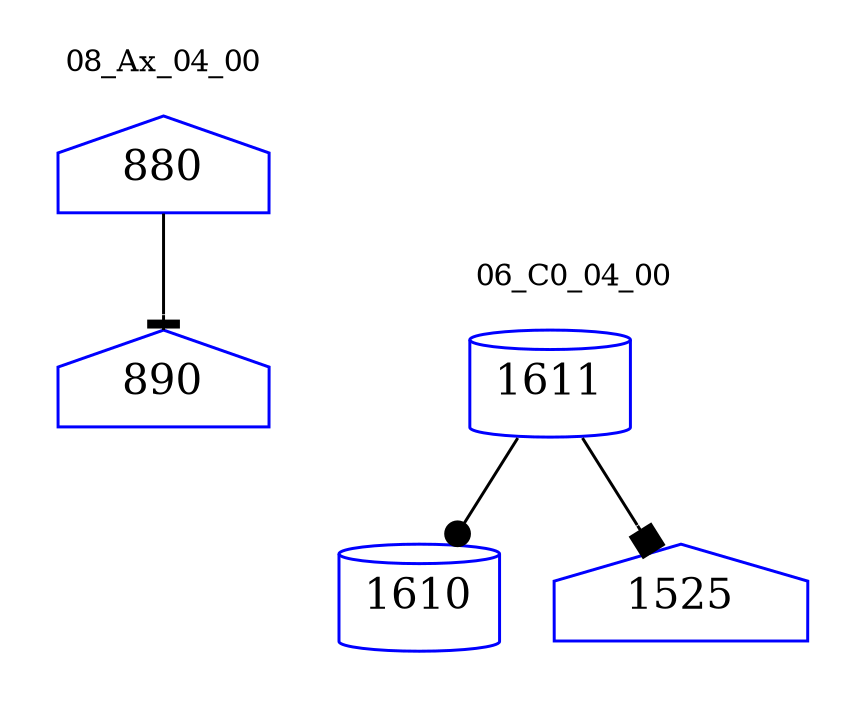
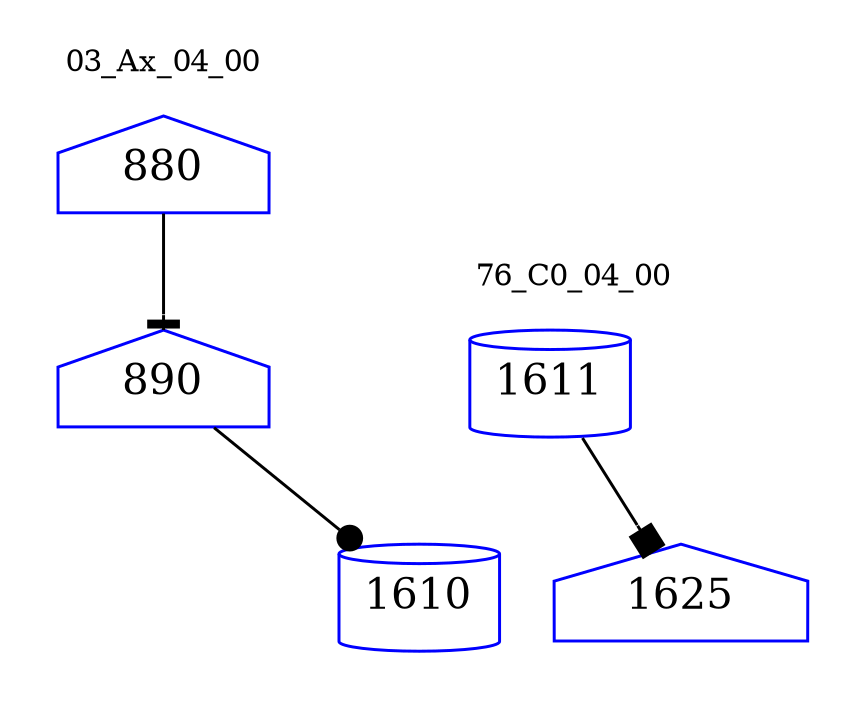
cluster "08_Ax_04_00": label "08_Ax_04_00" -> "03_Ax_04_00"
cluster "06_C0_04_00": label "06_C0_04_00" -> "76_C0_04_00"
edge "1611" -> "1610": now "890" -> "1610"
node "1525": label "1525" -> "1625"
